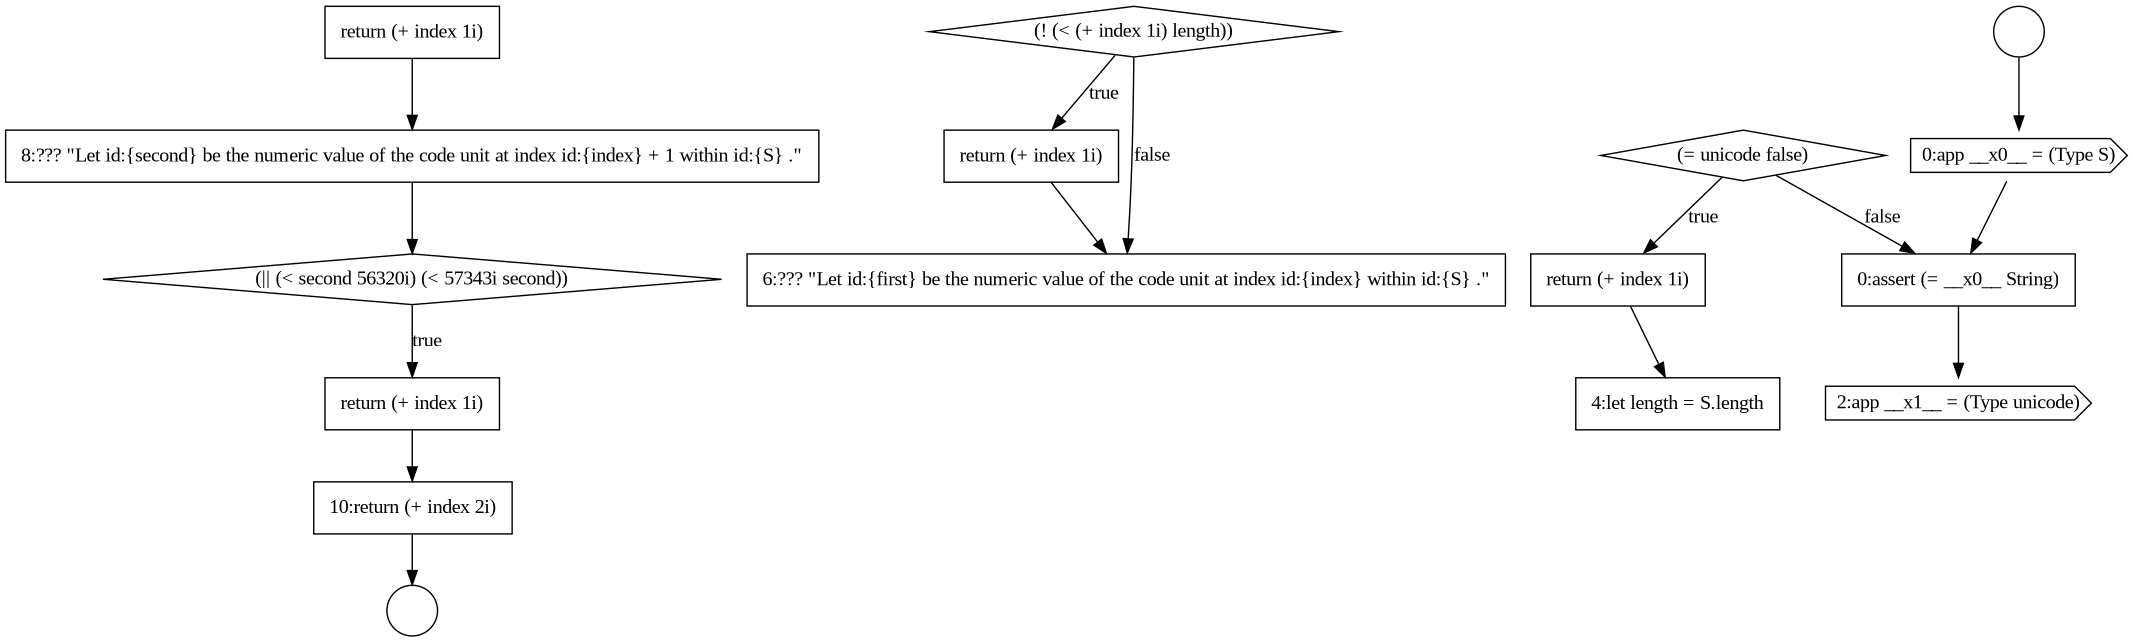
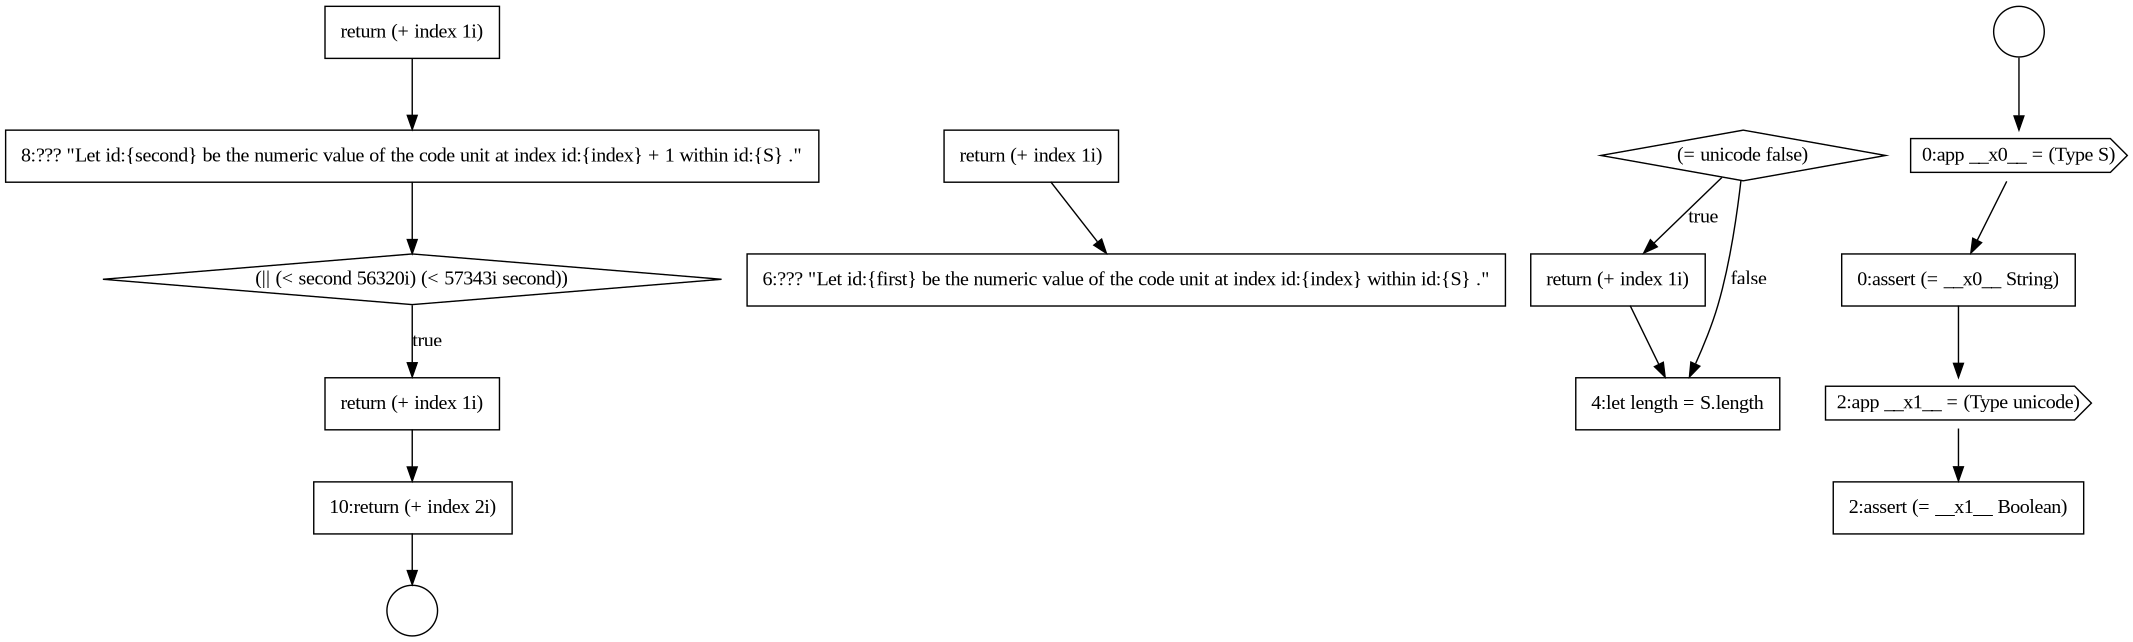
node "(! (< (+ index 1i) length))": removed
edge "(= unicode false)" -> "0:assert (= __x0__ String)": now "(= unicode false)" -> "4:let length = S.length"
node "2:assert (= __x1__ Boolean)": added
